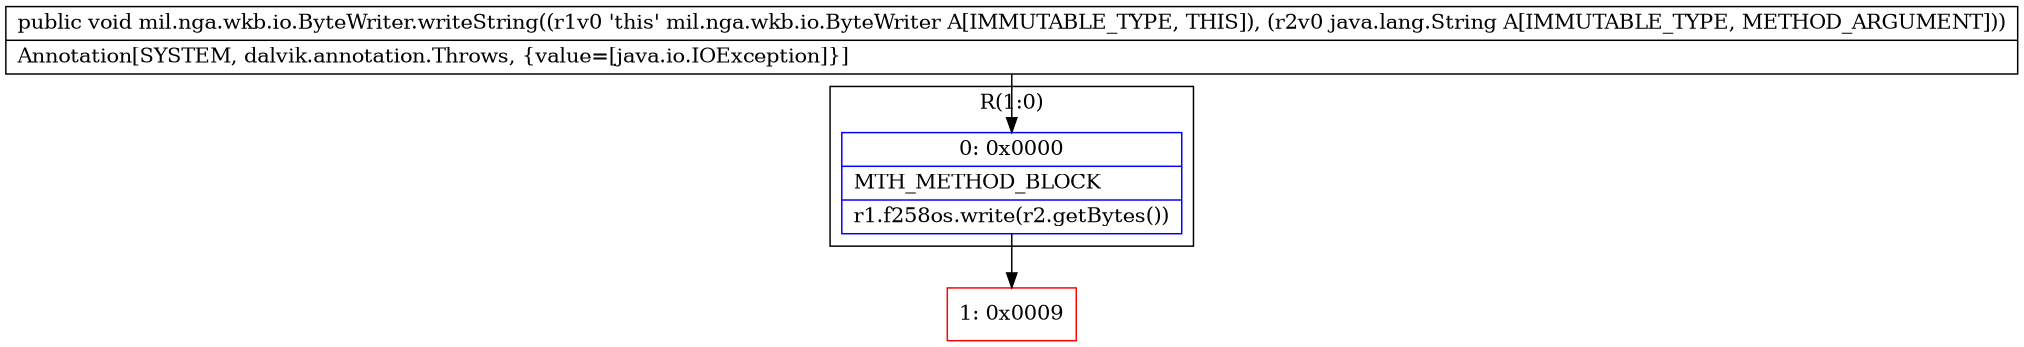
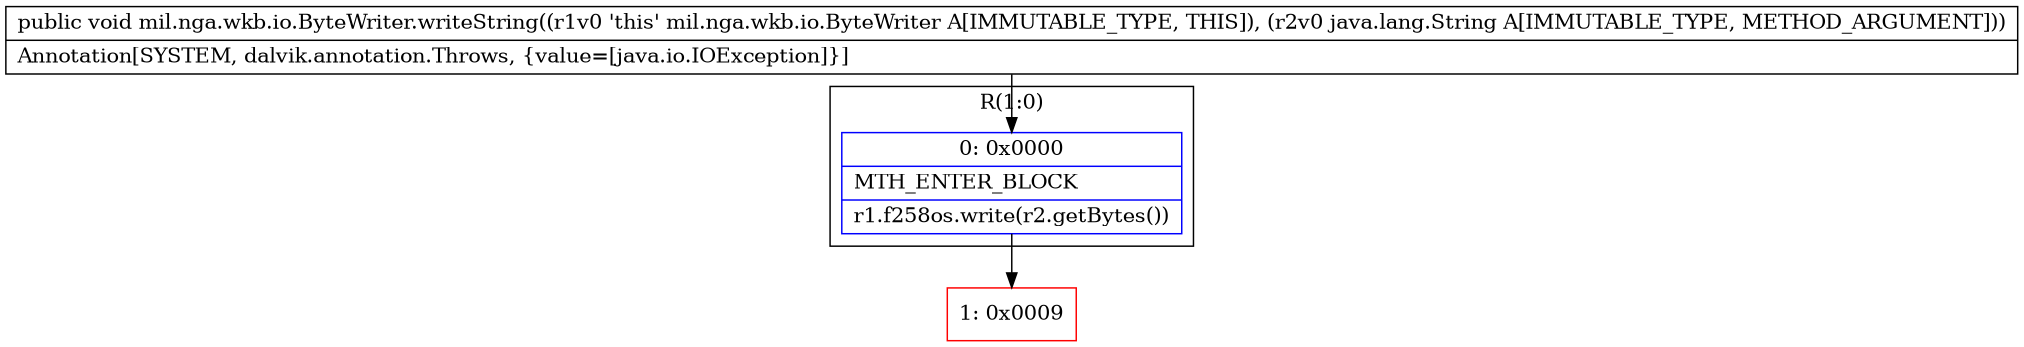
node "0: 0x0000": text "MTH_METHOD_BLOCK" -> "MTH_ENTER_BLOCK"
